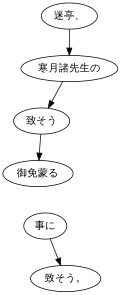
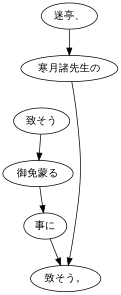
edge "寒月諸先生の" -> "致そう": now "寒月諸先生の" -> "致そう。"
edge "御免蒙る" -> "事に": added
